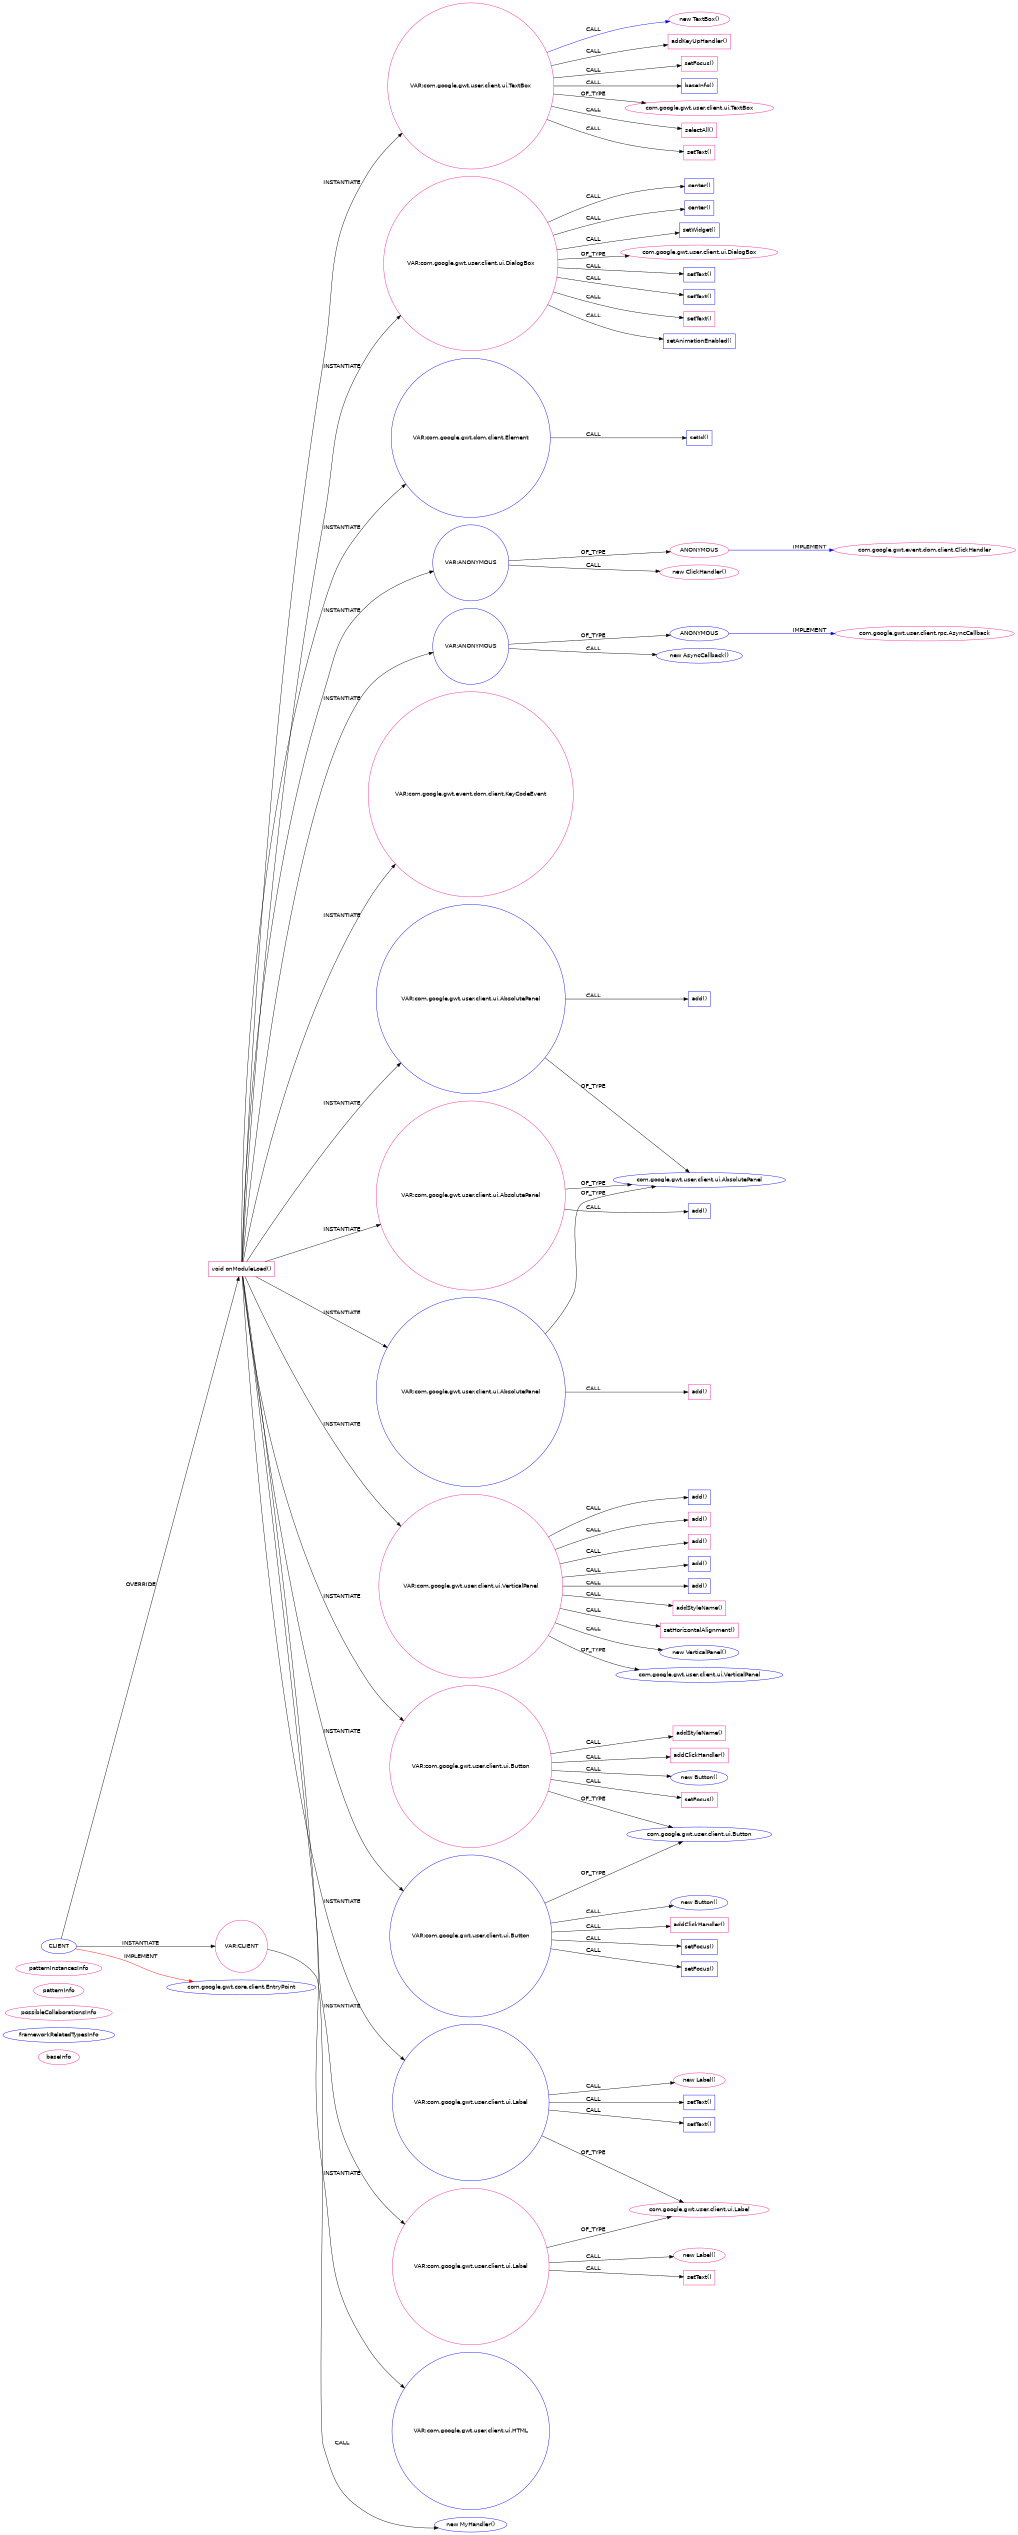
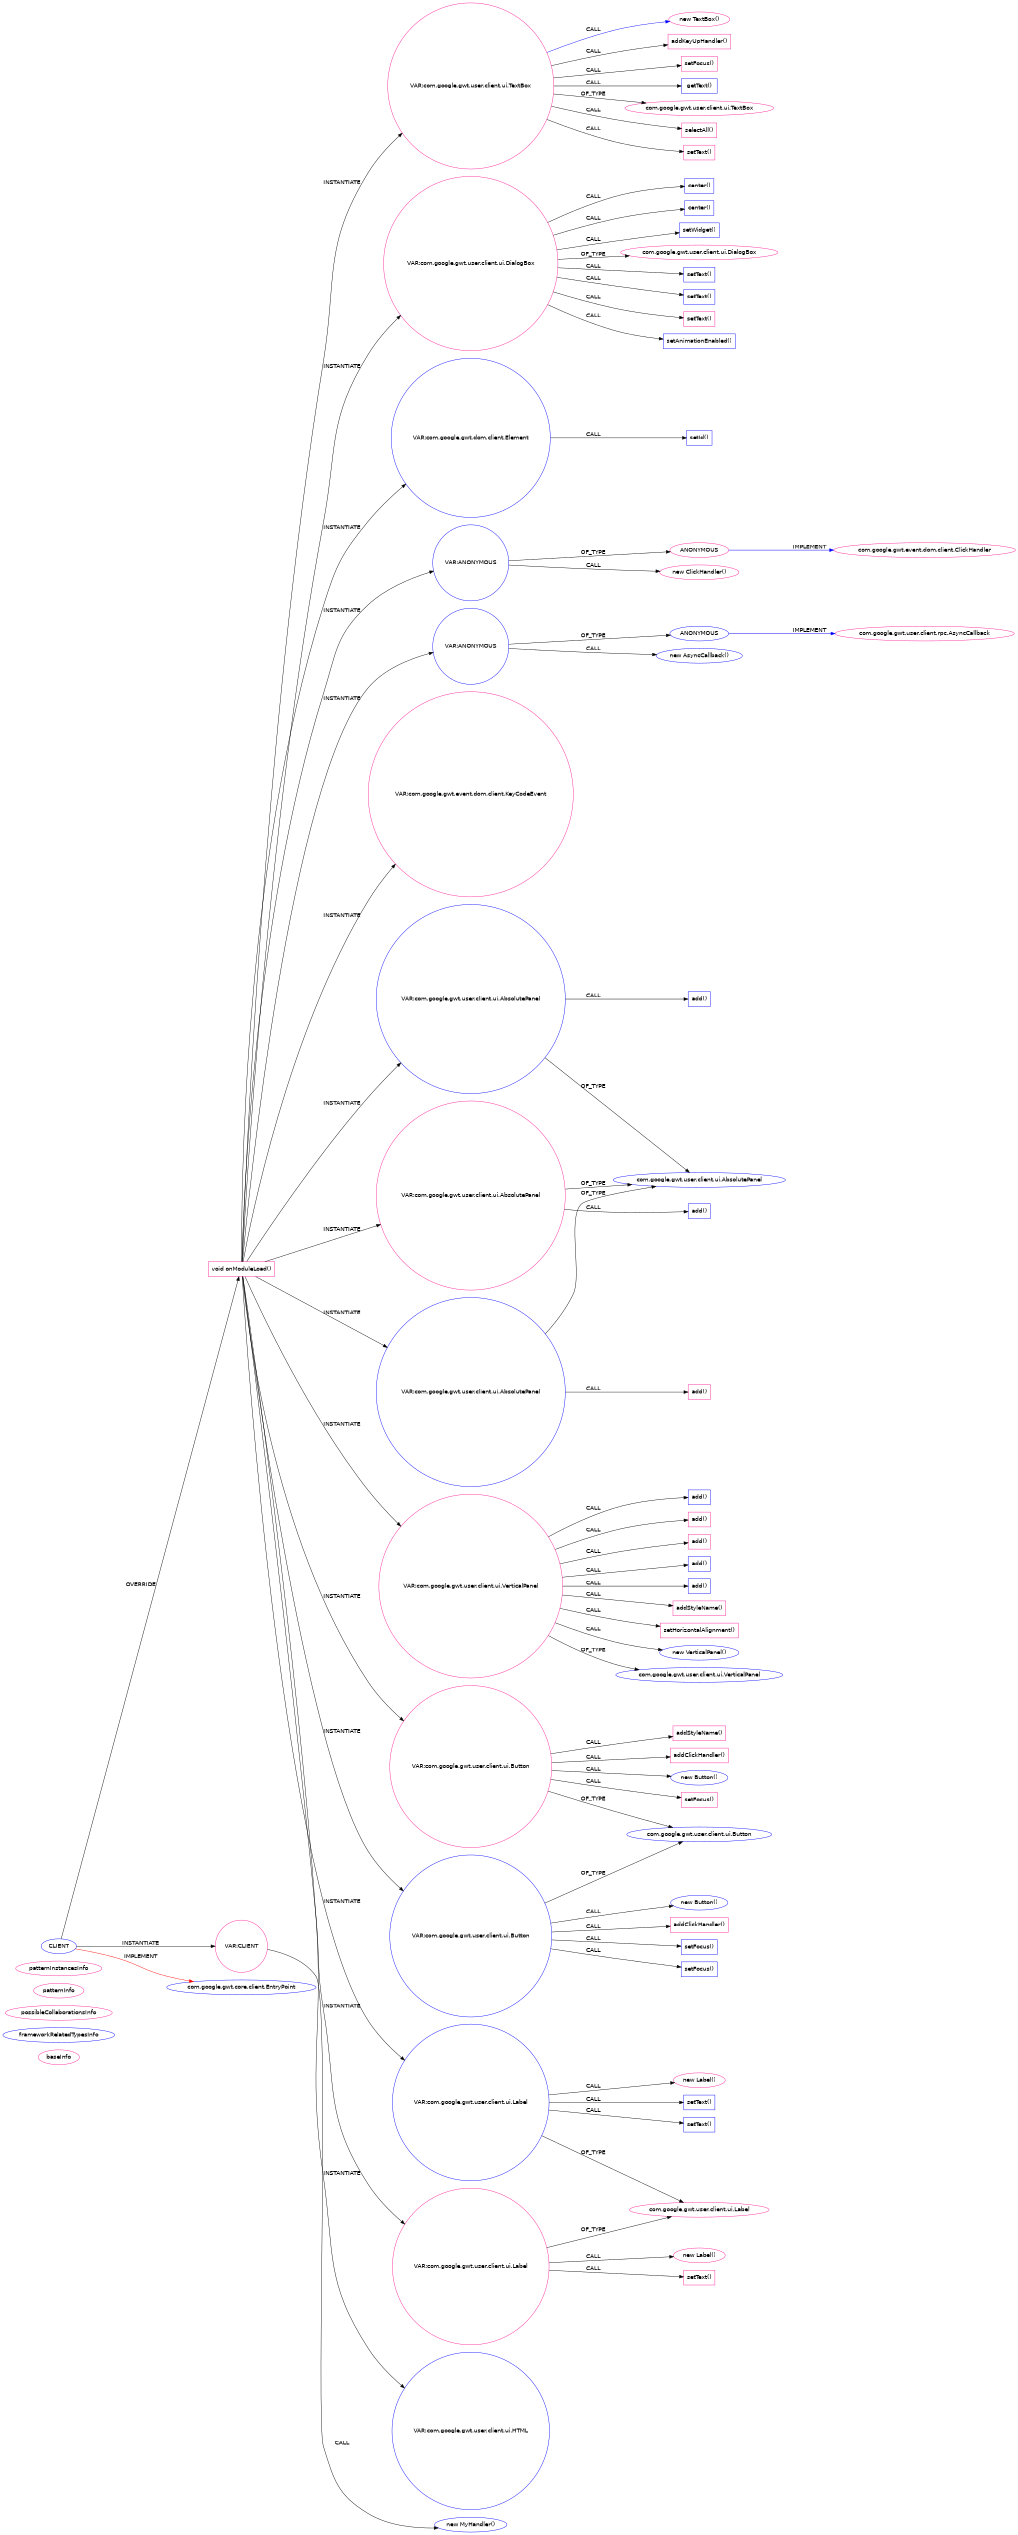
node "baseInfo()": label "baseInfo()" -> "getText()"
